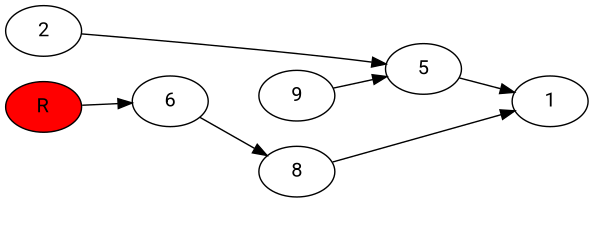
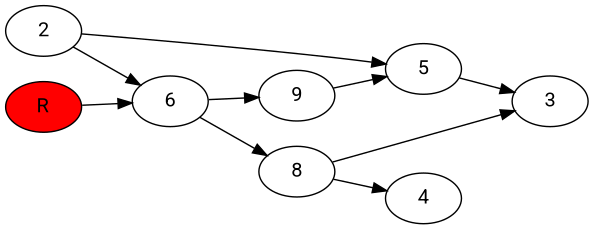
edge "2" -> "6": added
edge "6" -> "9": added
node "1": label "1" -> "3"
node "4": added
